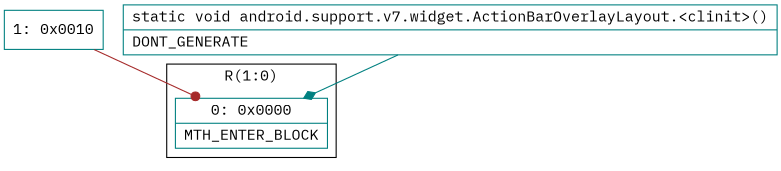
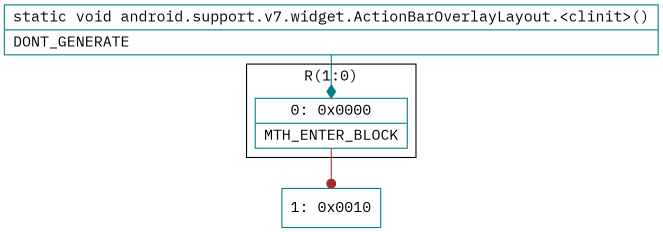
edge "1: 0x0010" -> "0: 0x0000": reversed
